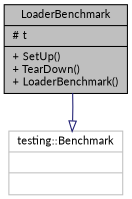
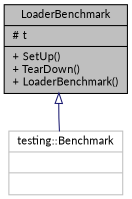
edge "LoaderBenchmark" -> "testing::Benchmark": reversed
